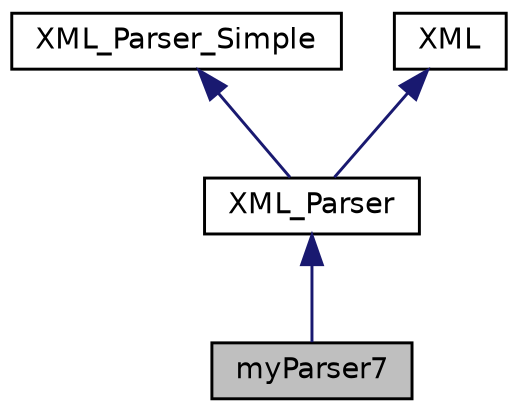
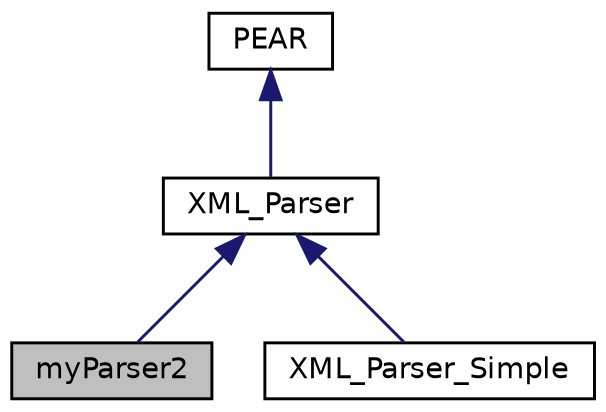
node "XML": label "XML" -> "PEAR"
edge "XML_Parser" -> "XML_Parser_Simple": reversed
node "myParser7": label "myParser7" -> "myParser2"
